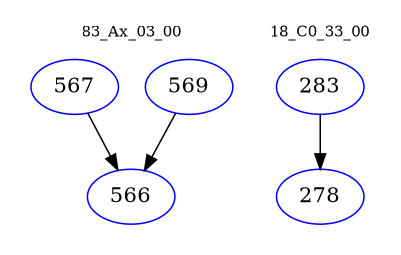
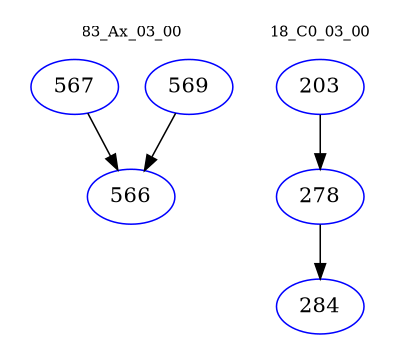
cluster "18_C0_33_00": label "18_C0_33_00" -> "18_C0_03_00"
node "283": label "283" -> "203"
node "284": added
